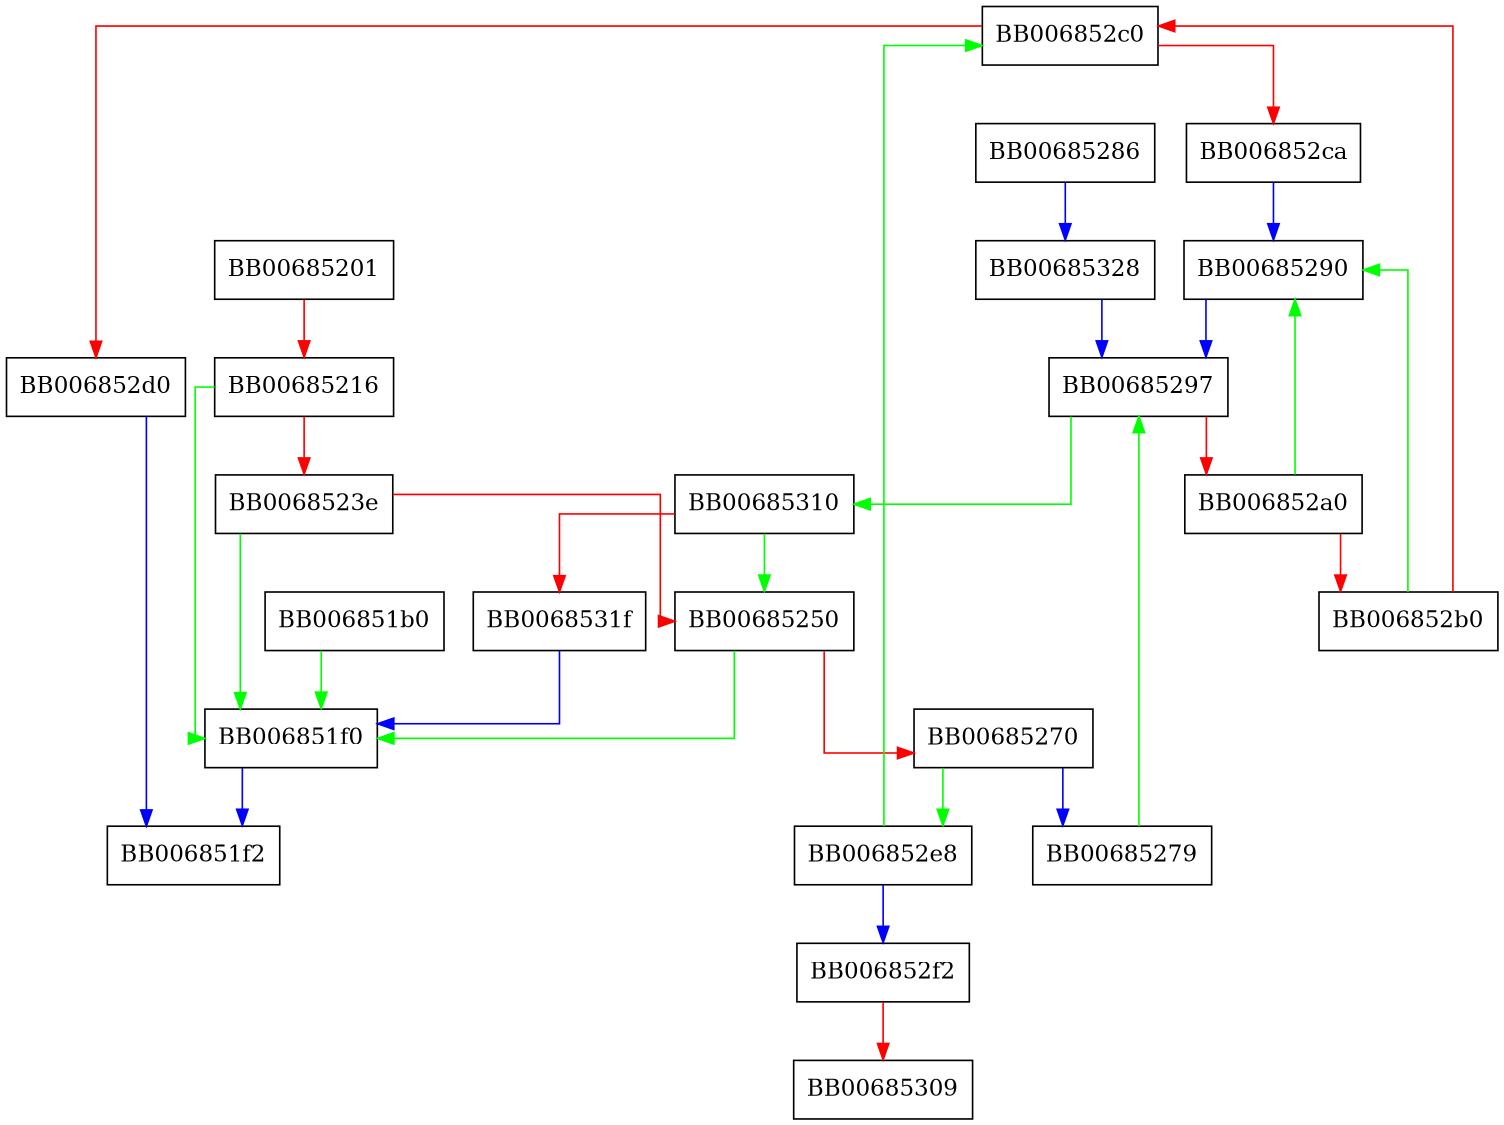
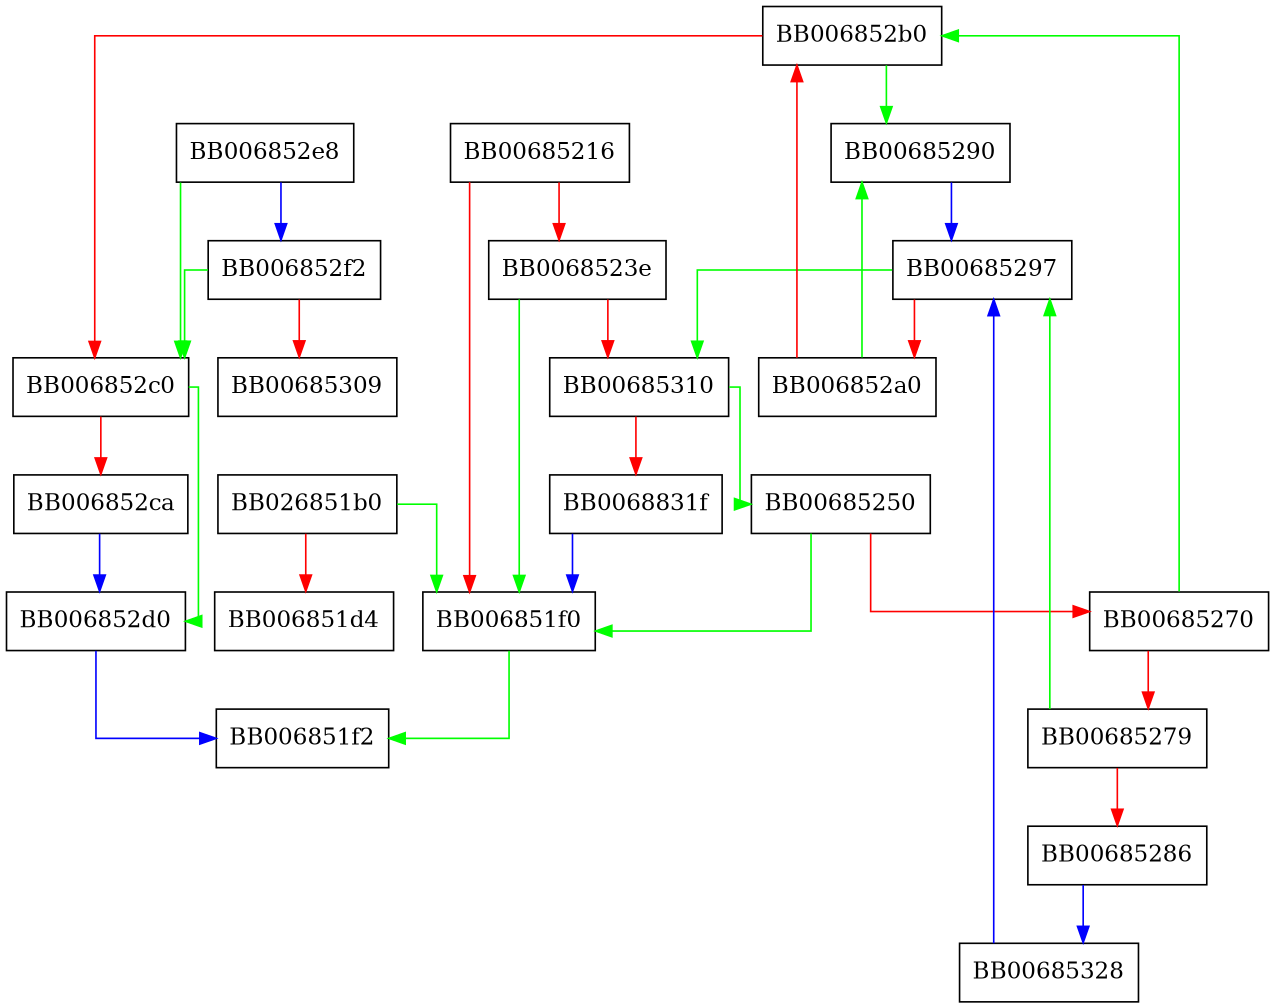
edge "BB006852c0" -> "BB006852d0": color red -> green
edge "BB006852ca" -> "BB00685290": now "BB006852ca" -> "BB006852d0"
node "BB00685201": removed
edge "BB006852f2" -> "BB006852c0": added
edge "BB0068523e" -> "BB00685250": now "BB0068523e" -> "BB00685310"
edge "BB00685216" -> "BB006851f0": color green -> red
node "BB006851d4": added
node "BB006851b0": label "BB006851b0" -> "BB026851b0"
node "BB0068531f": label "BB0068531f" -> "BB0068831f"
edge "BB006851f0" -> "BB006851f2": color blue -> green
edge "BB00685270" -> "BB006852e8": now "BB00685270" -> "BB006852b0"
edge "BB00685270" -> "BB00685279": color blue -> red
edge "BB00685279" -> "BB00685286": added
